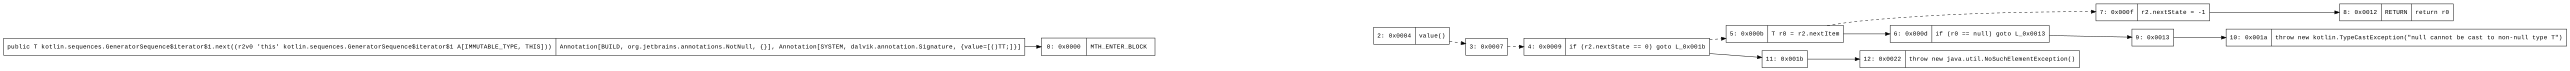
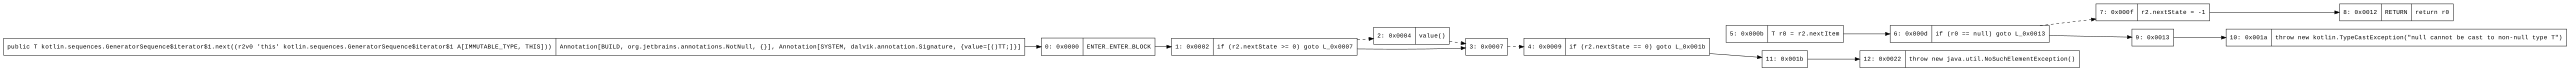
edge "5: 0x000b" -> "7: 0x000f": now "6: 0x000d" -> "7: 0x000f"
edge "4: 0x0009" -> "5: 0x000b": removed
node "0: 0x0000": text "MTH_ENTER_BLOCK" -> "ENTER_ENTER_BLOCK"
node "1: 0x0002": added
